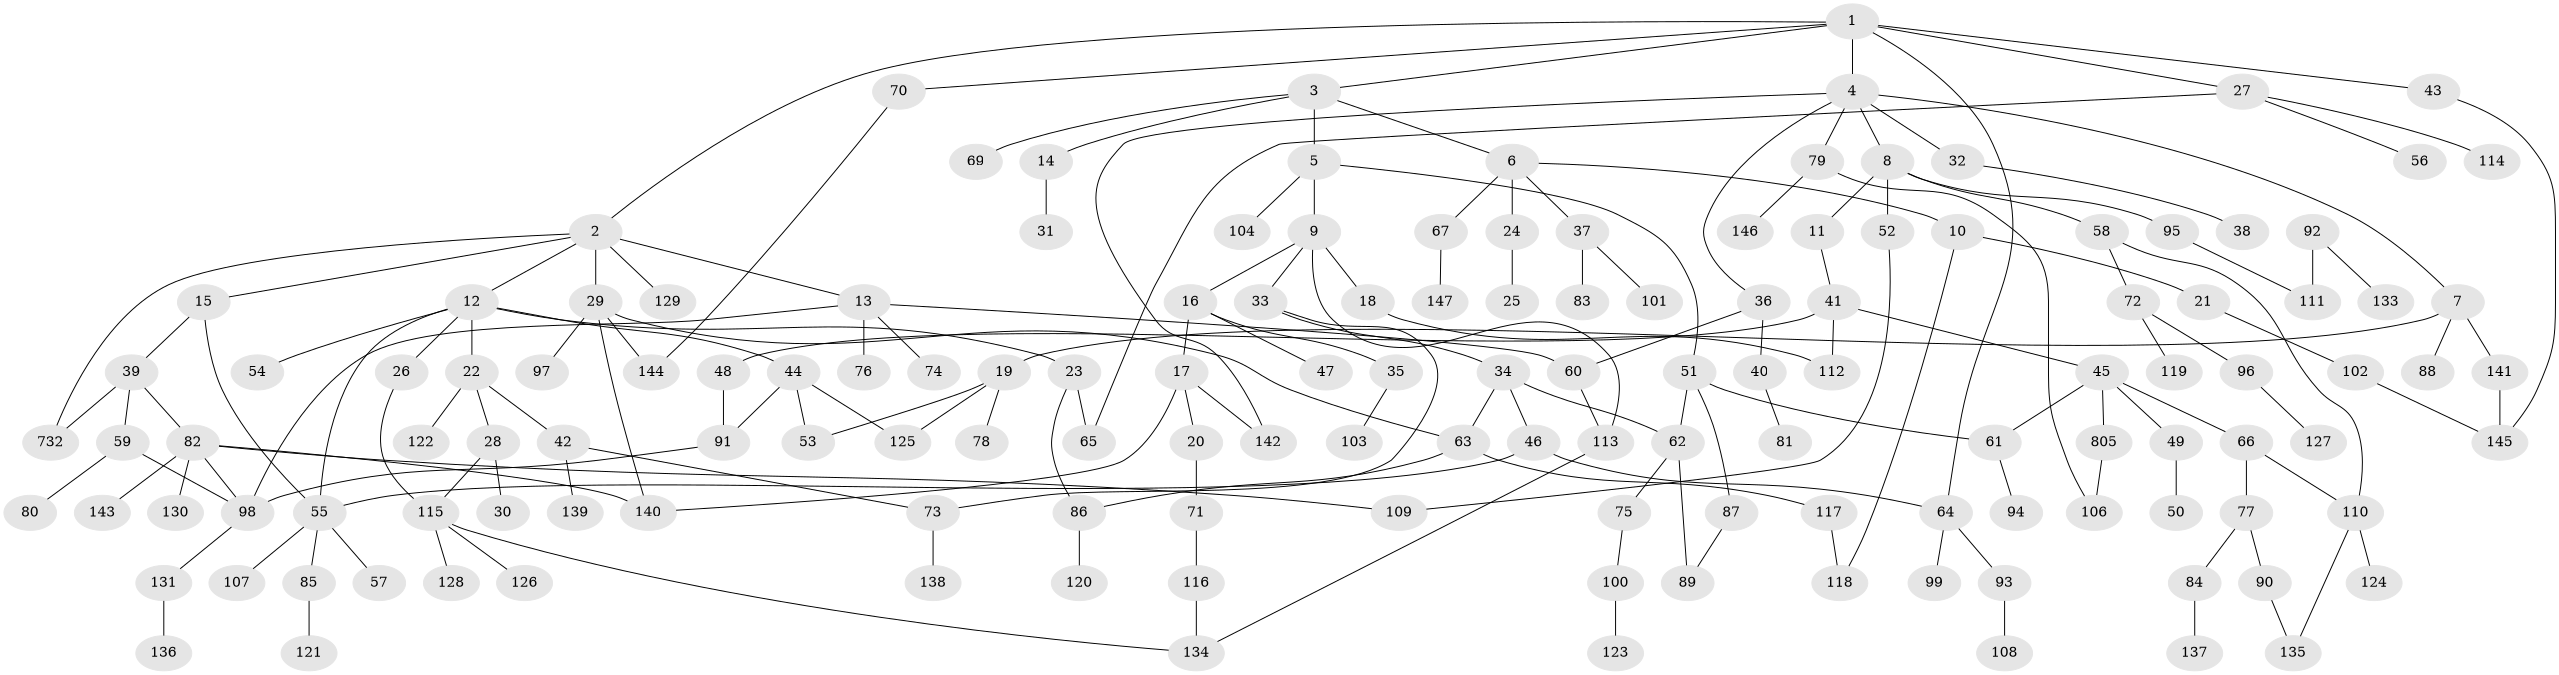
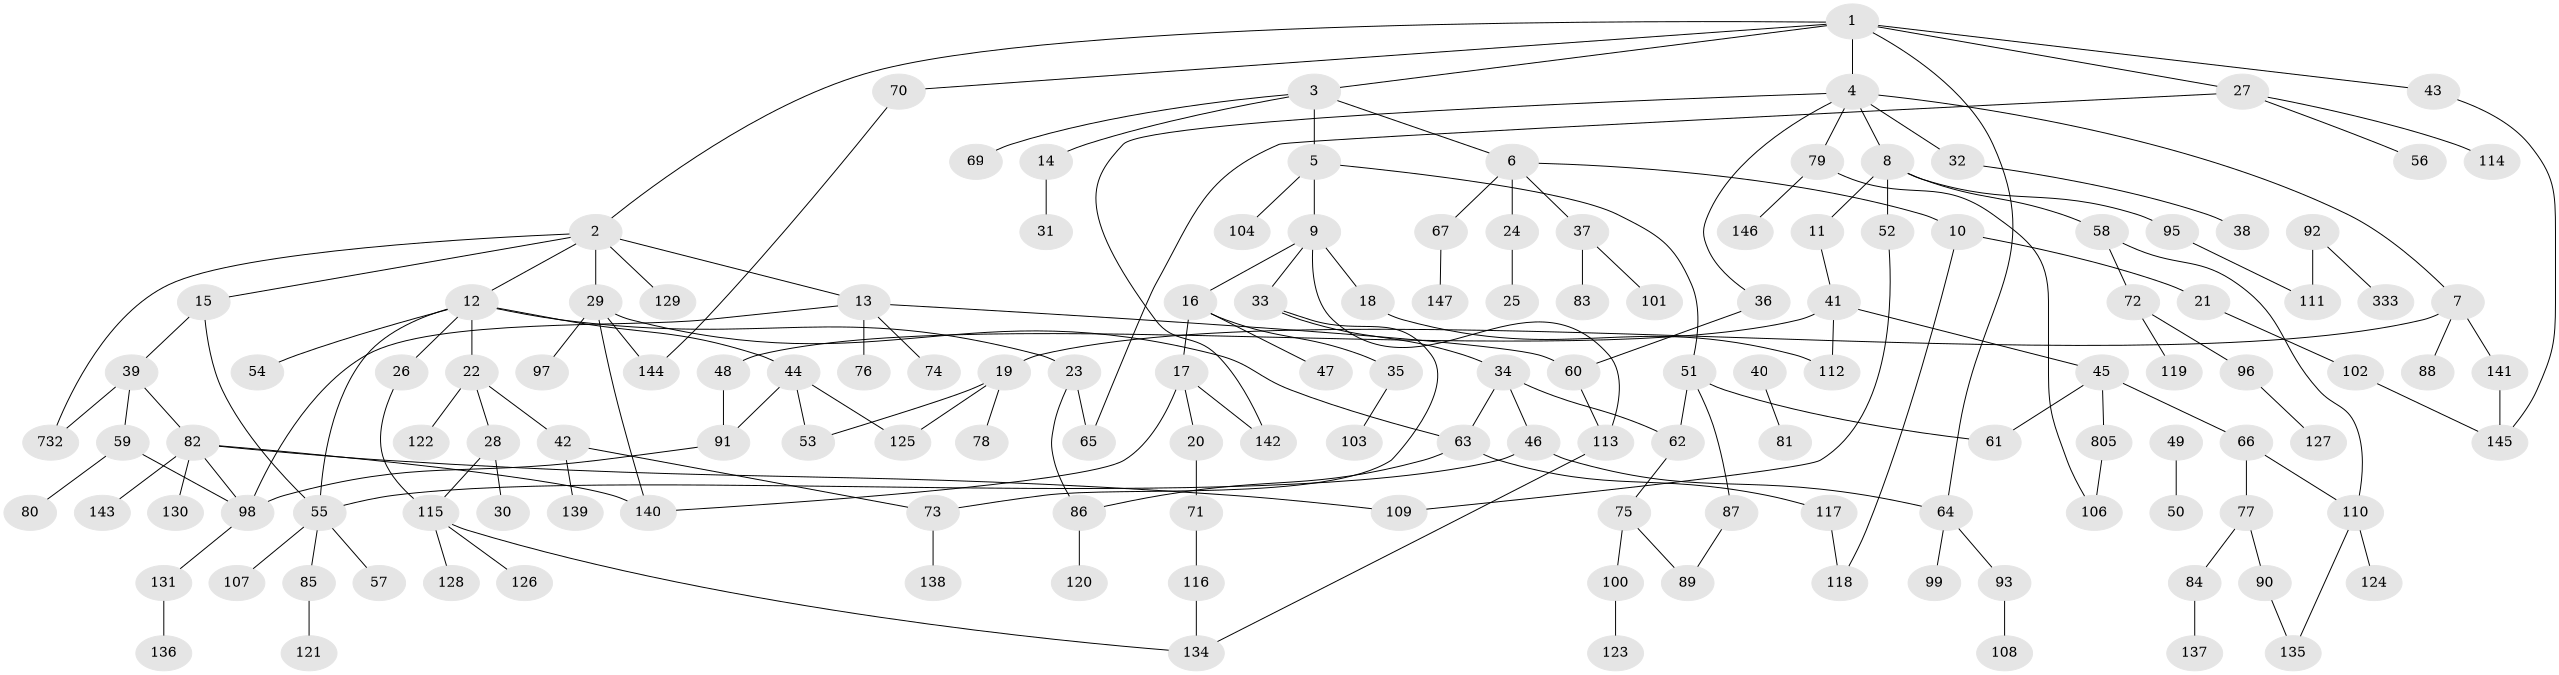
node "133": label "133" -> "333"
edge "36" -- "40": removed
edge "45" -- "49": removed
edge "62" -- "89": now "75" -- "89"
node "94": removed
